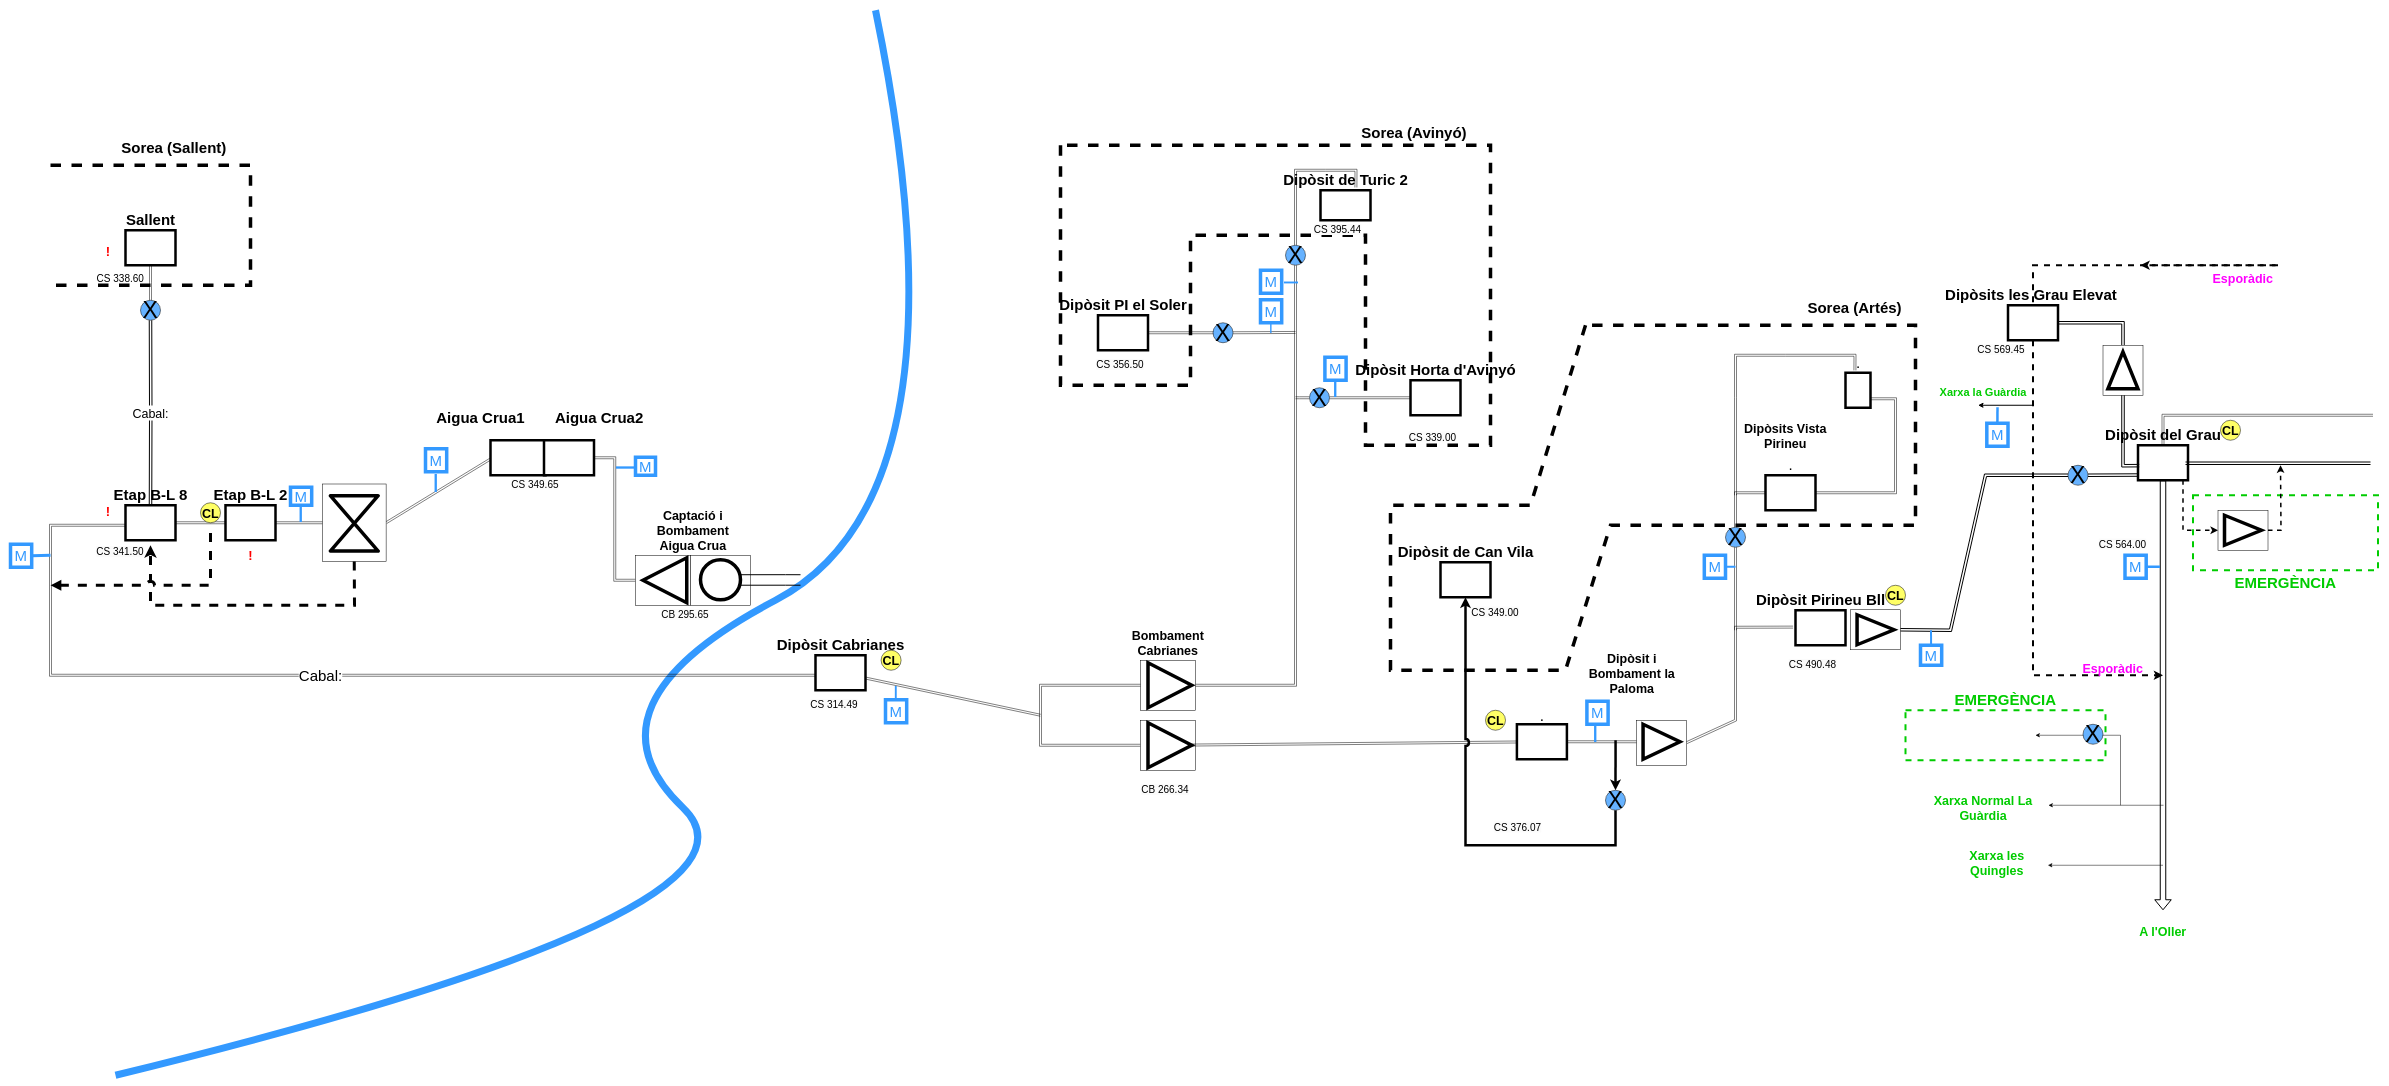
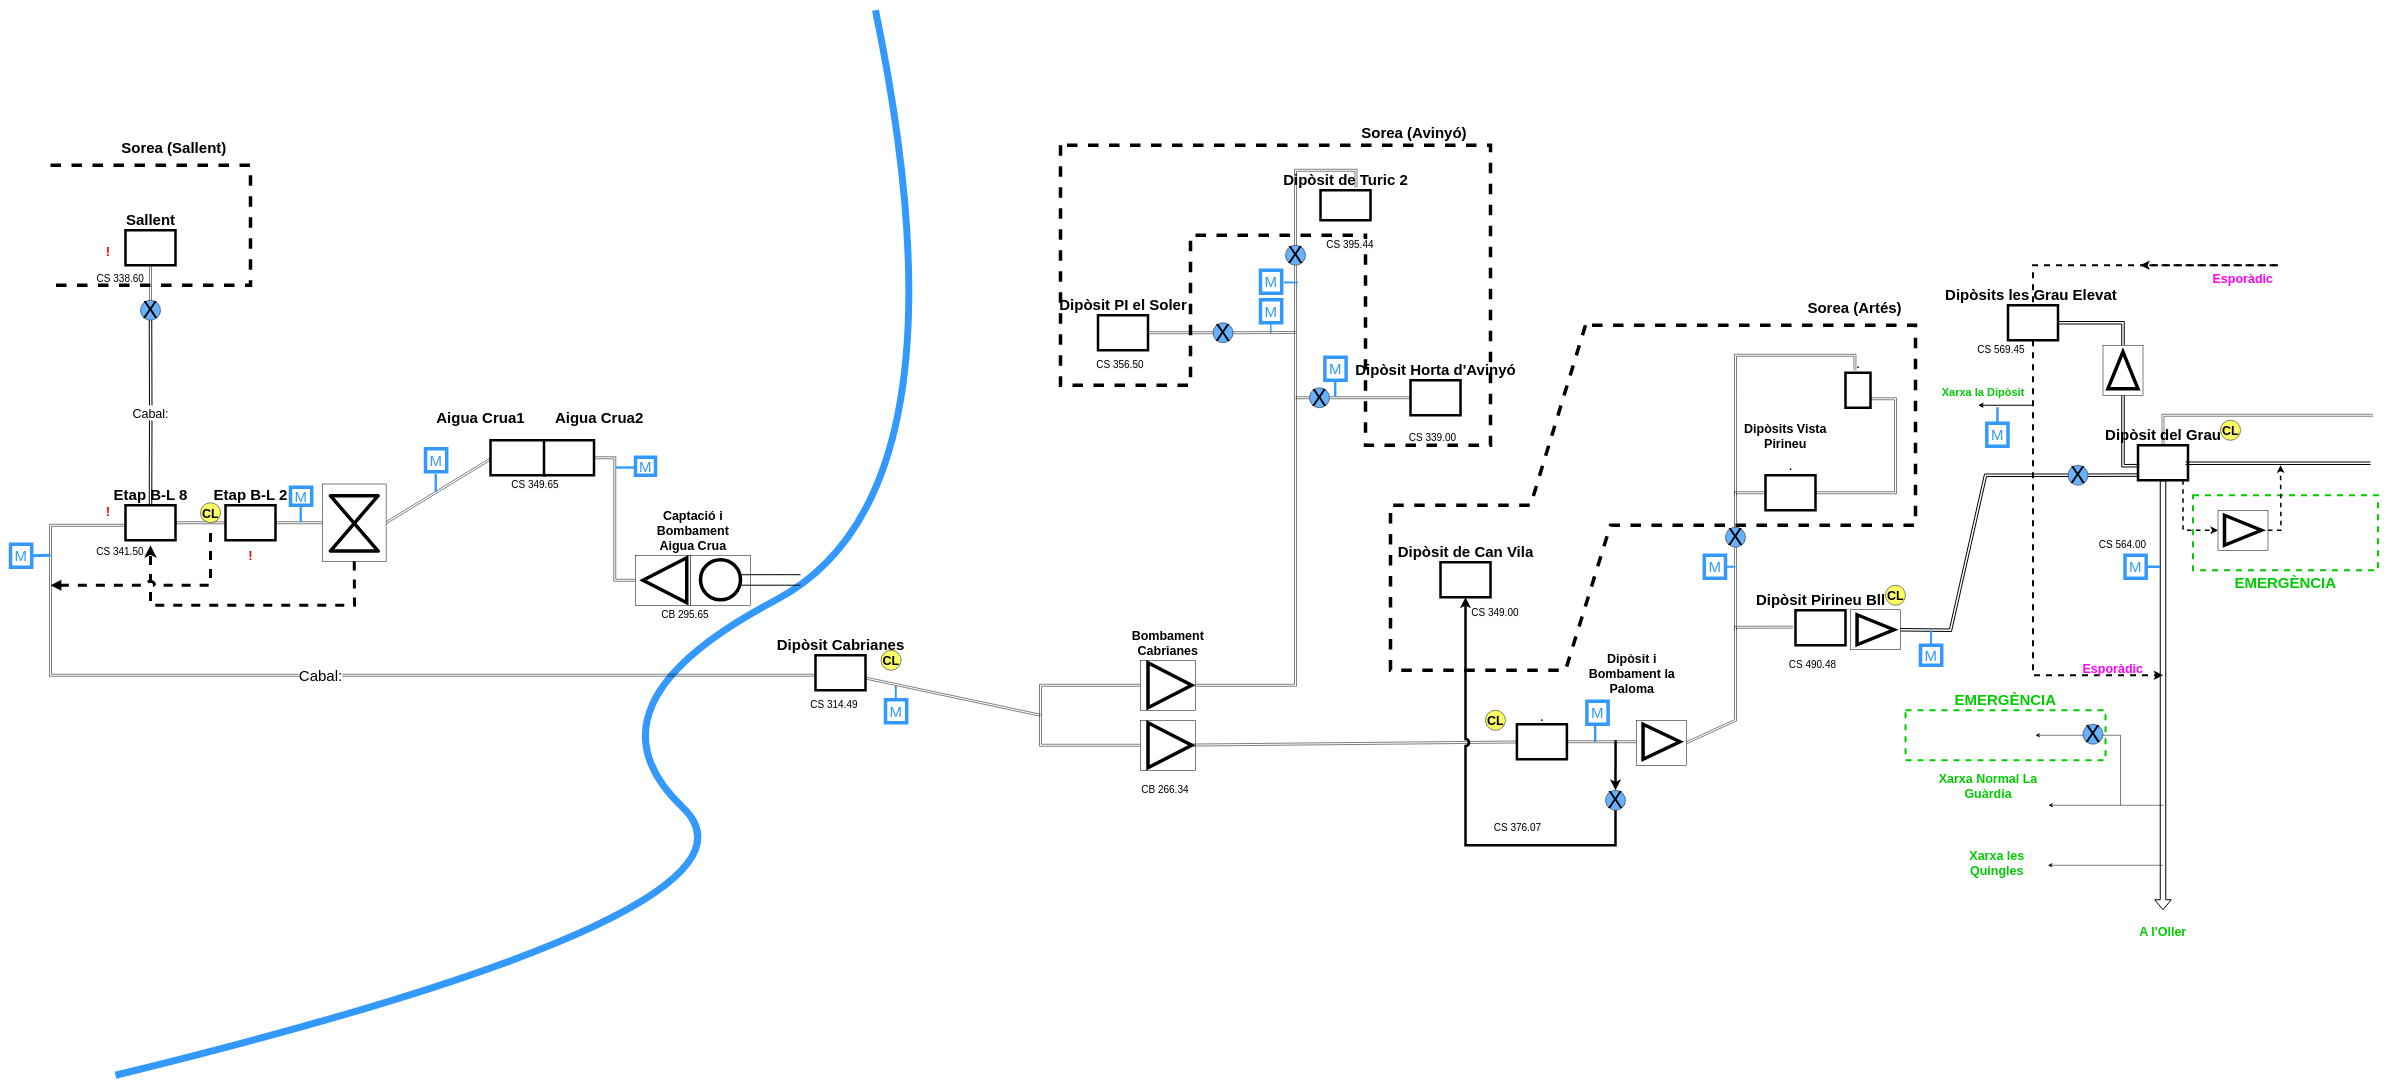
node "CS 395.44": moved (1345, 233) -> (1358, 248)
node "Xarxa la Guàrdia": label "Xarxa la Guàrdia" -> "Xarxa la Dipòsit"
node "Xarxa Normal La Guàrdia": moved (1983, 808) -> (1988, 785)
